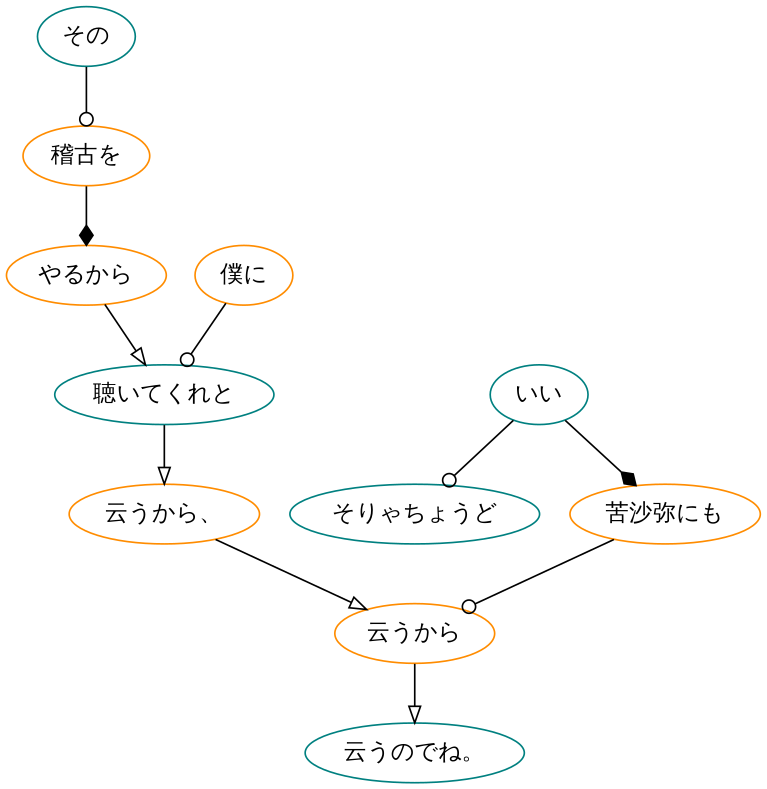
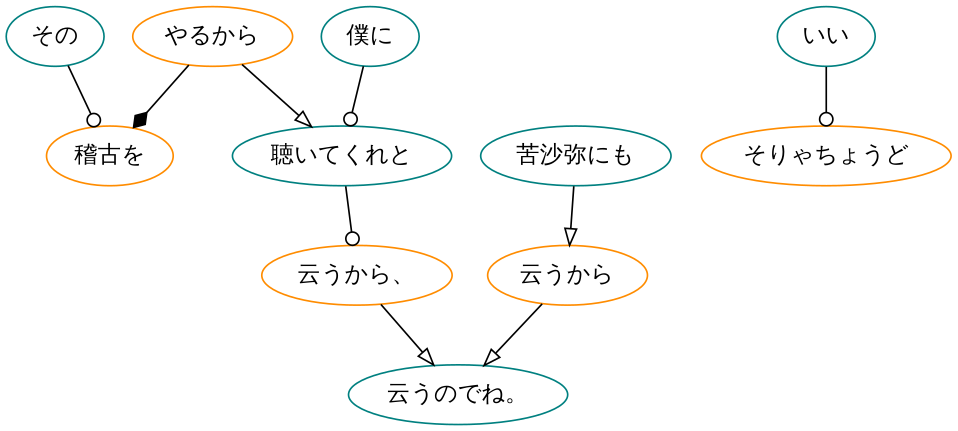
edge "稽古を" -> "やるから": reversed
node "僕に": color darkorange -> teal
edge "聴いてくれと" -> "云うから、": arrowhead onormal -> odot
edge "いい" -> "苦沙弥にも": removed
node "そりゃちょうど": color teal -> darkorange
node "苦沙弥にも": color darkorange -> teal
edge "云うから、" -> "云うから": now "云うから、" -> "云うのでね。"
edge "苦沙弥にも" -> "云うから": arrowhead odot -> onormal
